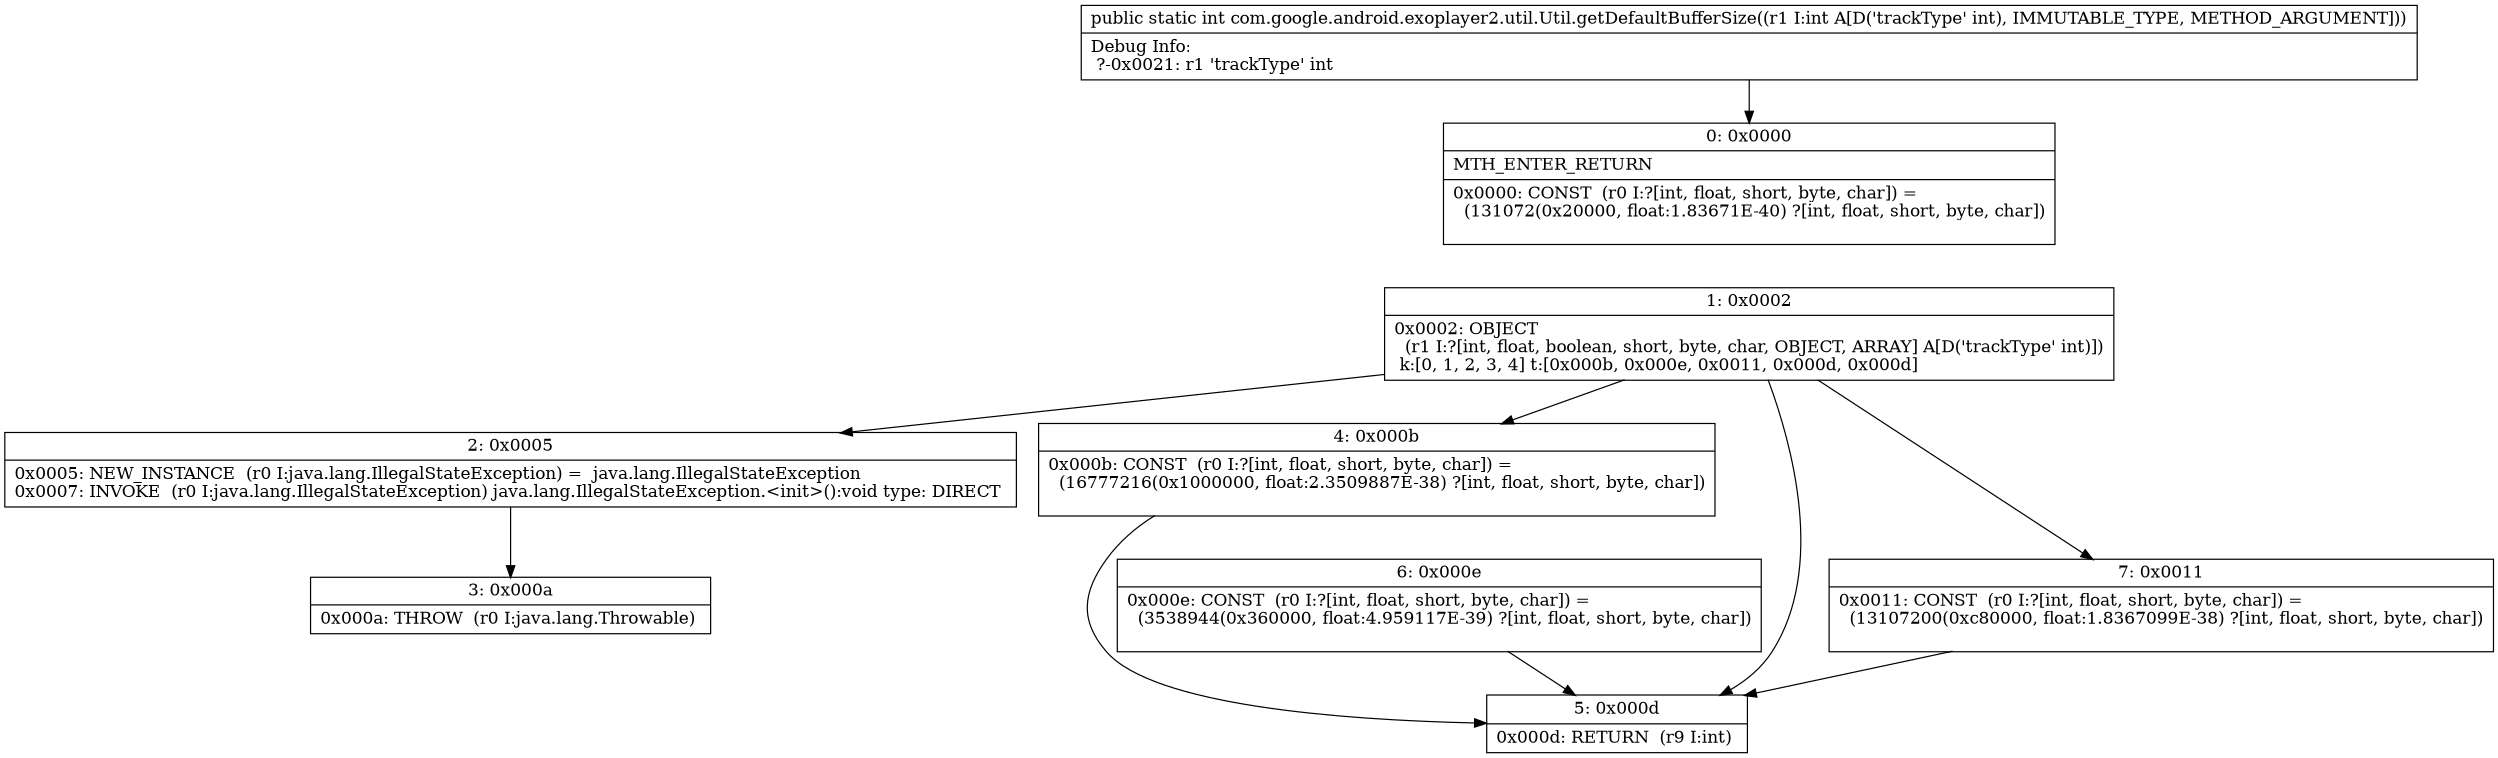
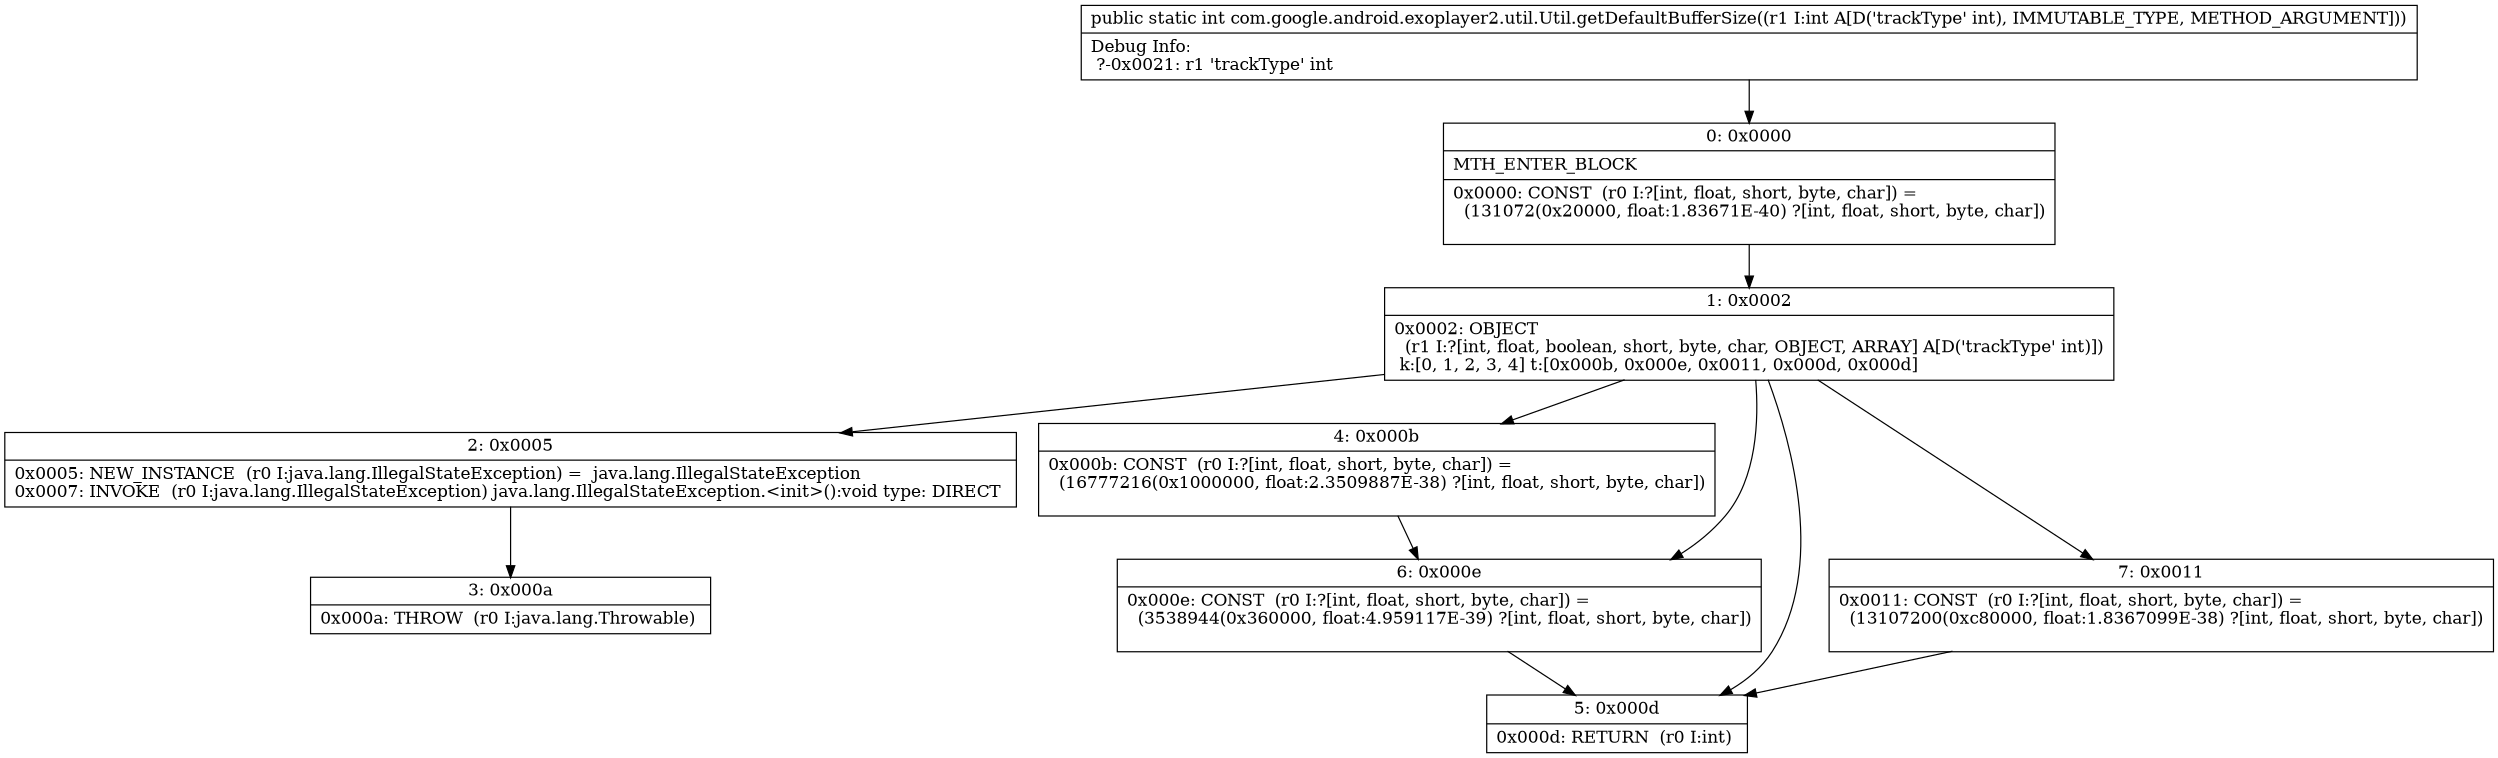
node "0: 0x0000": text "MTH_ENTER_RETURN" -> "MTH_ENTER_BLOCK"
edge "0: 0x0000" -> "1: 0x0002": added
edge "1: 0x0002" -> "6: 0x000e": added
edge "4: 0x000b" -> "5: 0x000d": now "4: 0x000b" -> "6: 0x000e"
node "5: 0x000d": text "0x000d: RETURN  (r9 I:int)" -> "0x000d: RETURN  (r0 I:int)"
